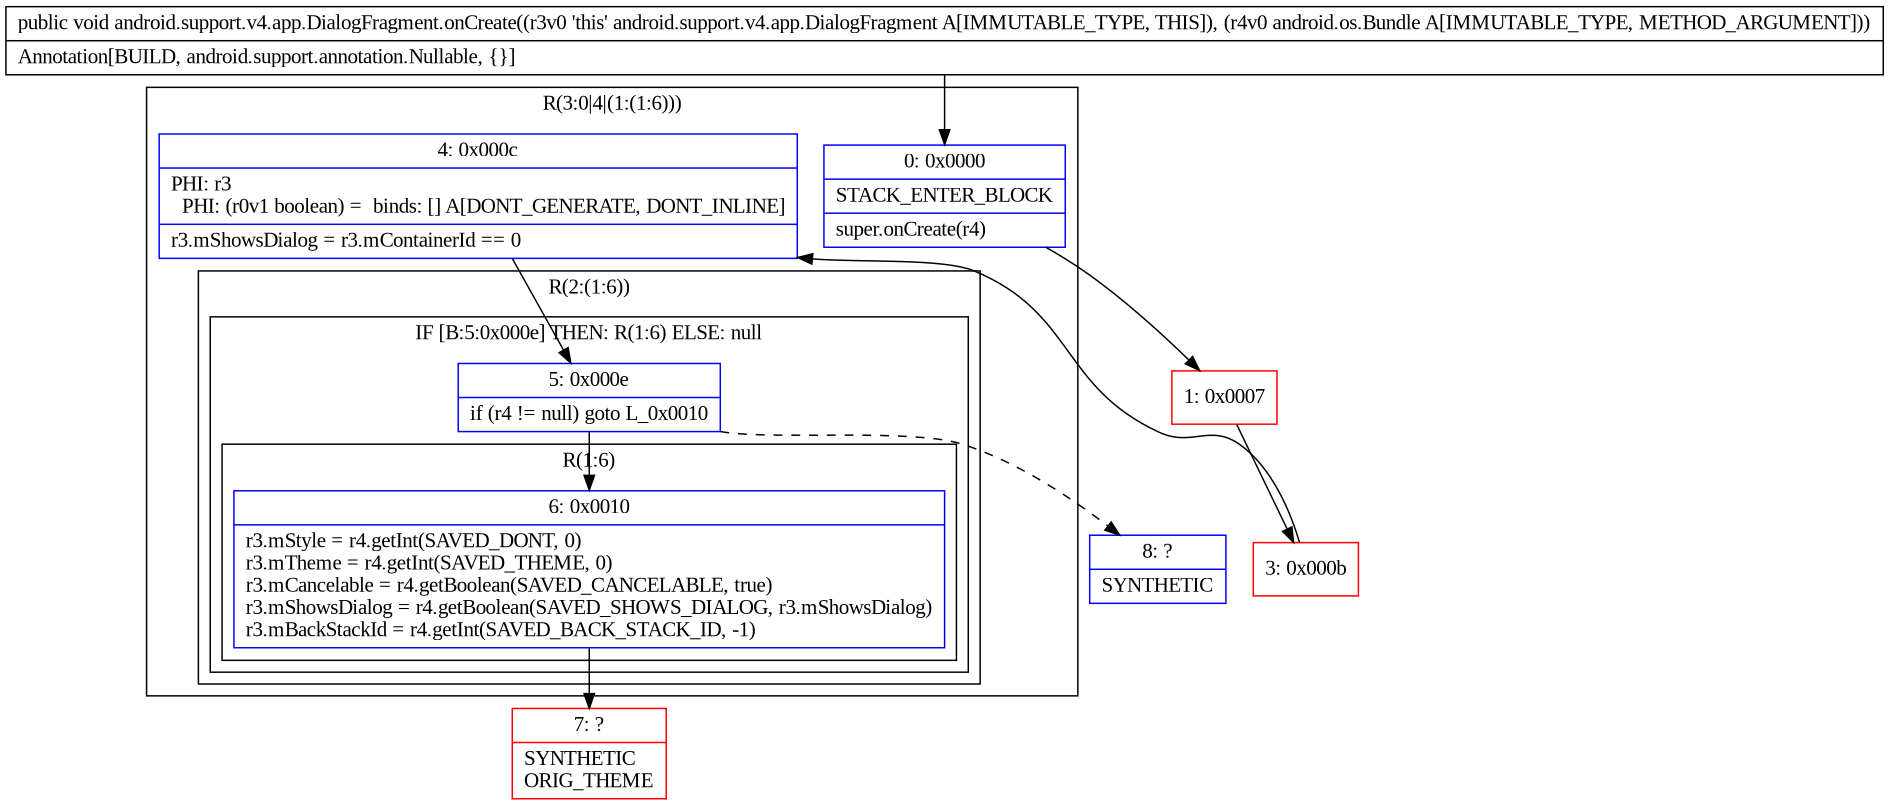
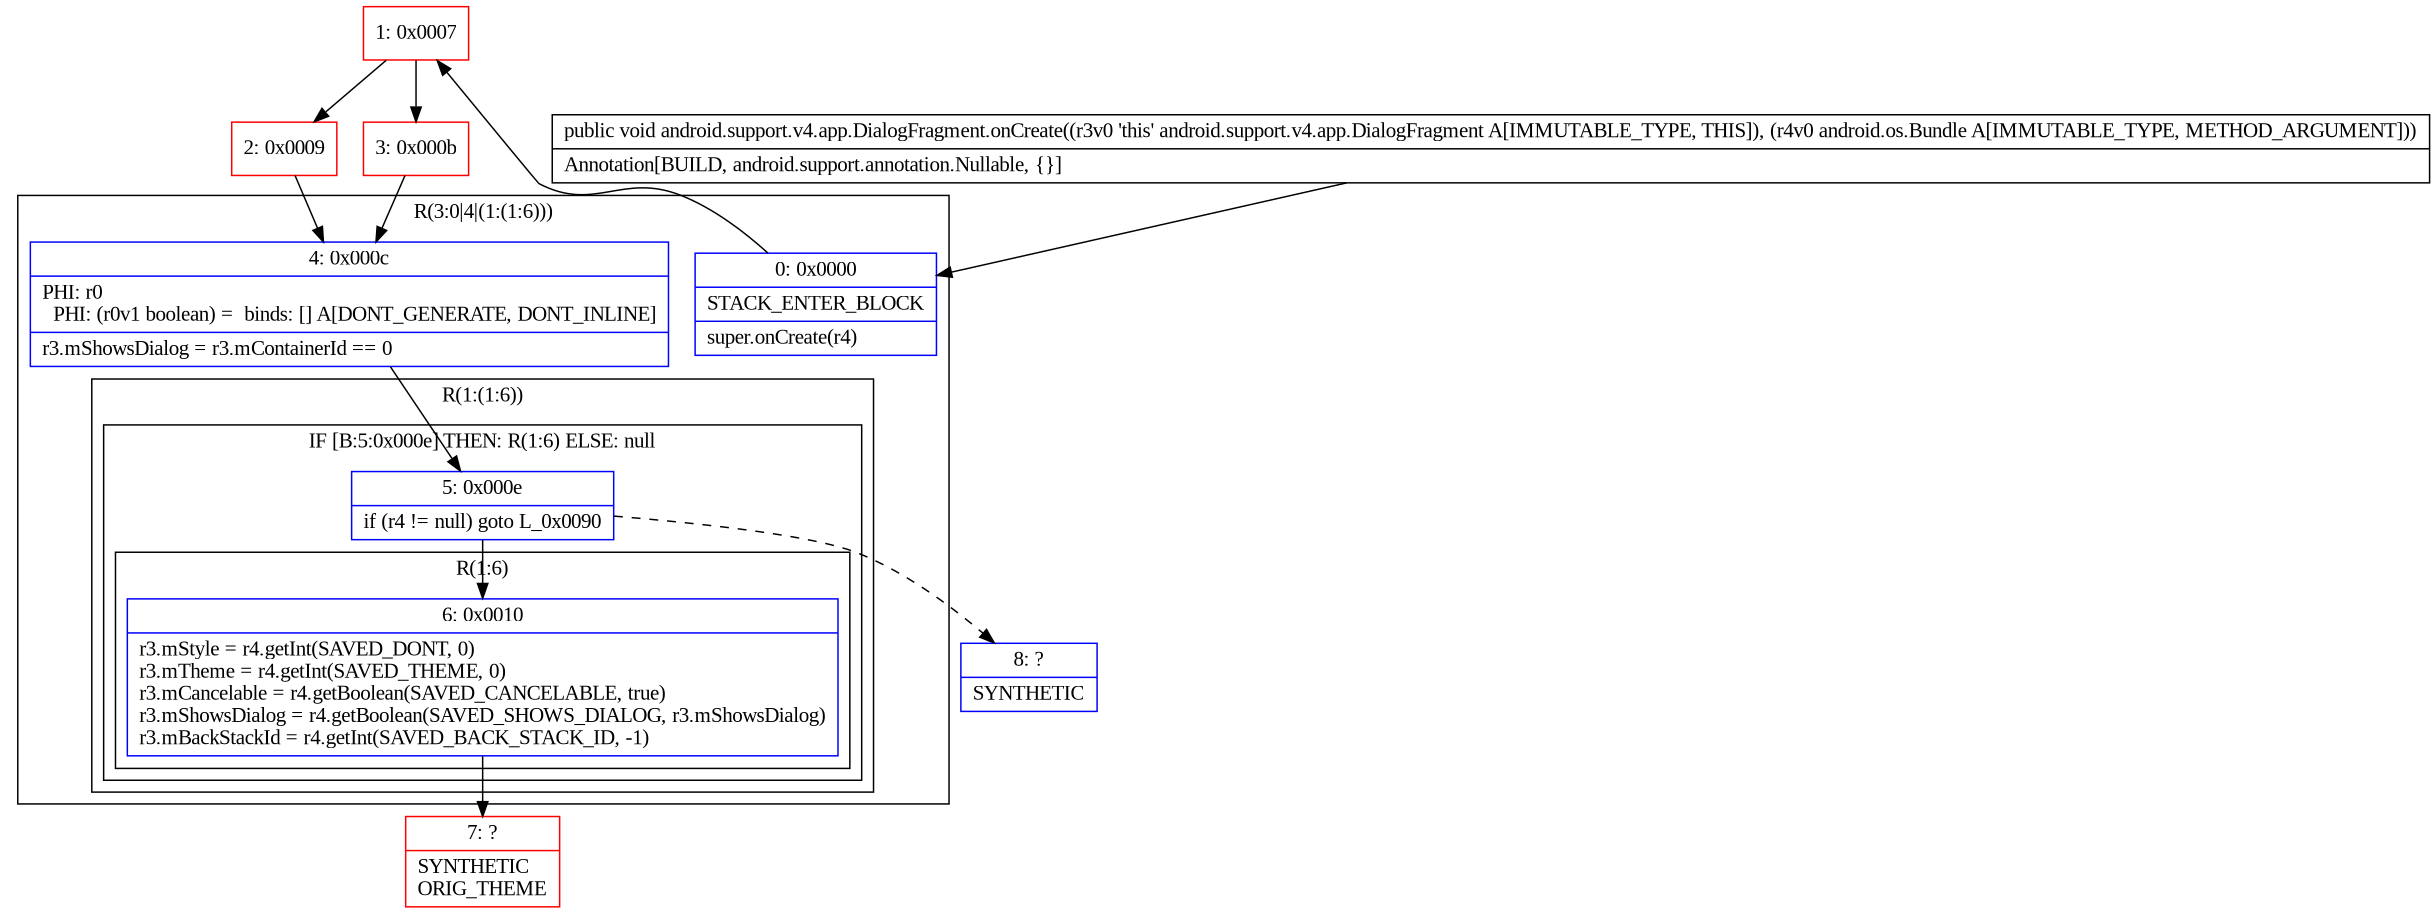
node "2: 0x0009": added
node "4: 0x000c": text "PHI: r3" -> "PHI: r0"
cluster "R(2:(1:6))": label "R(2:(1:6))" -> "R(1:(1:6))"
node "5: 0x000e": text "if (r4 != null) goto L_0x0010" -> "if (r4 != null) goto L_0x0090"
